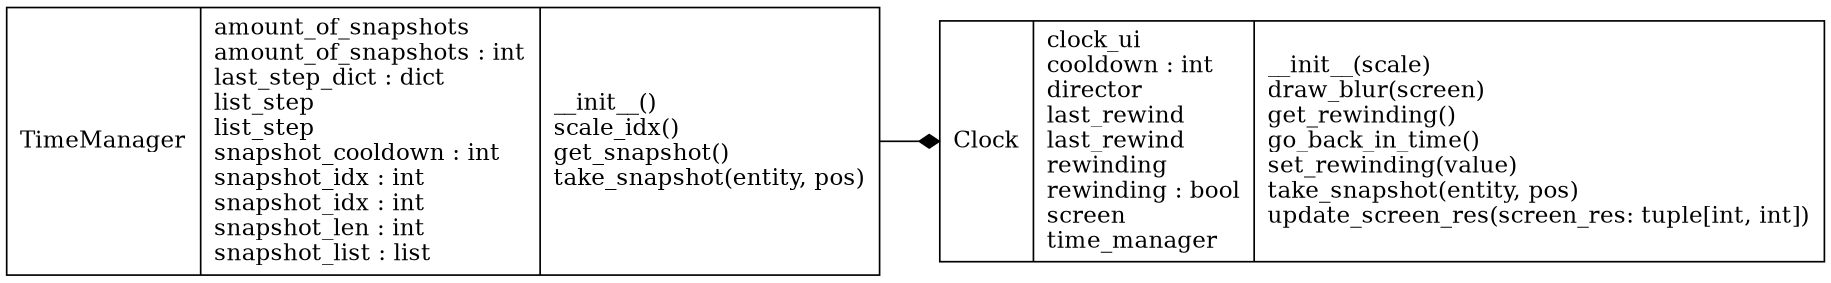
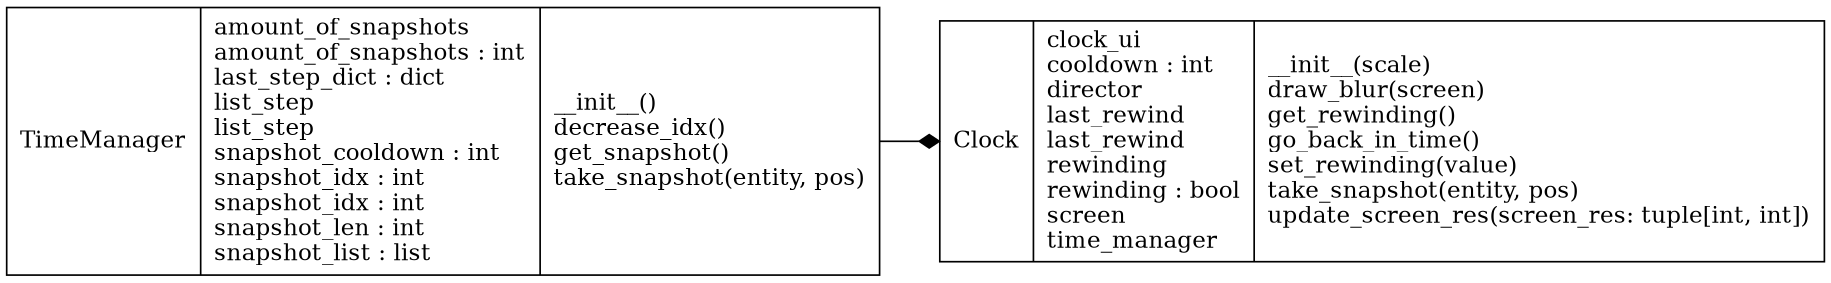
node "TimeManager": text "scale_idx()" -> "decrease_idx()"
